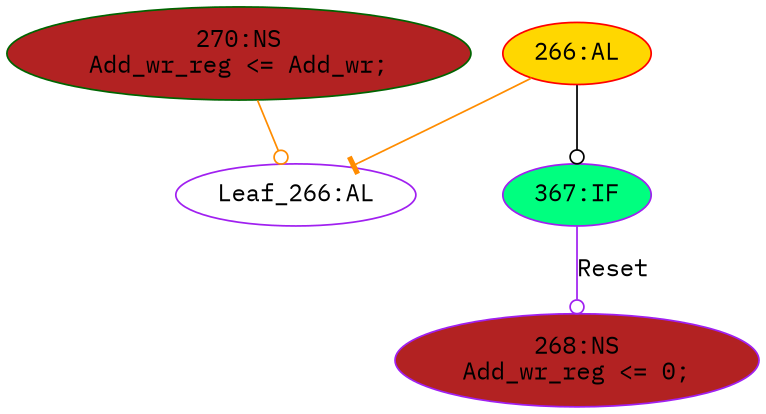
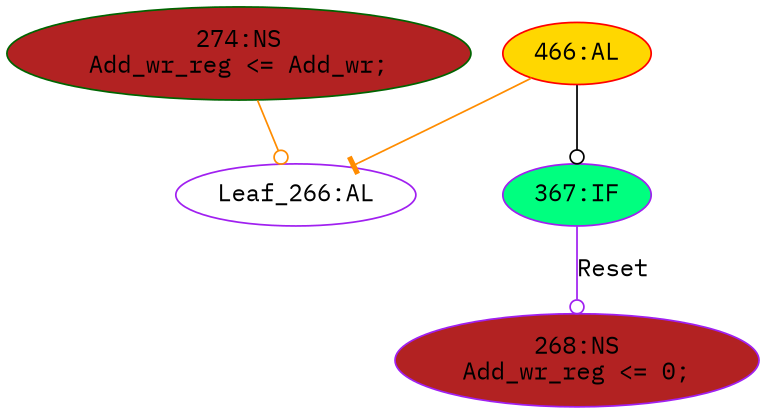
node "270:NS Add_wr_reg <= Add_wr;": label "270:NS Add_wr_reg <= Add_wr;" -> "274:NS Add_wr_reg <= Add_wr;"
node "266:AL": label "266:AL" -> "466:AL"
